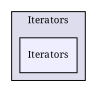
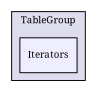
cluster "Iterators": label "Iterators" -> "TableGroup"
